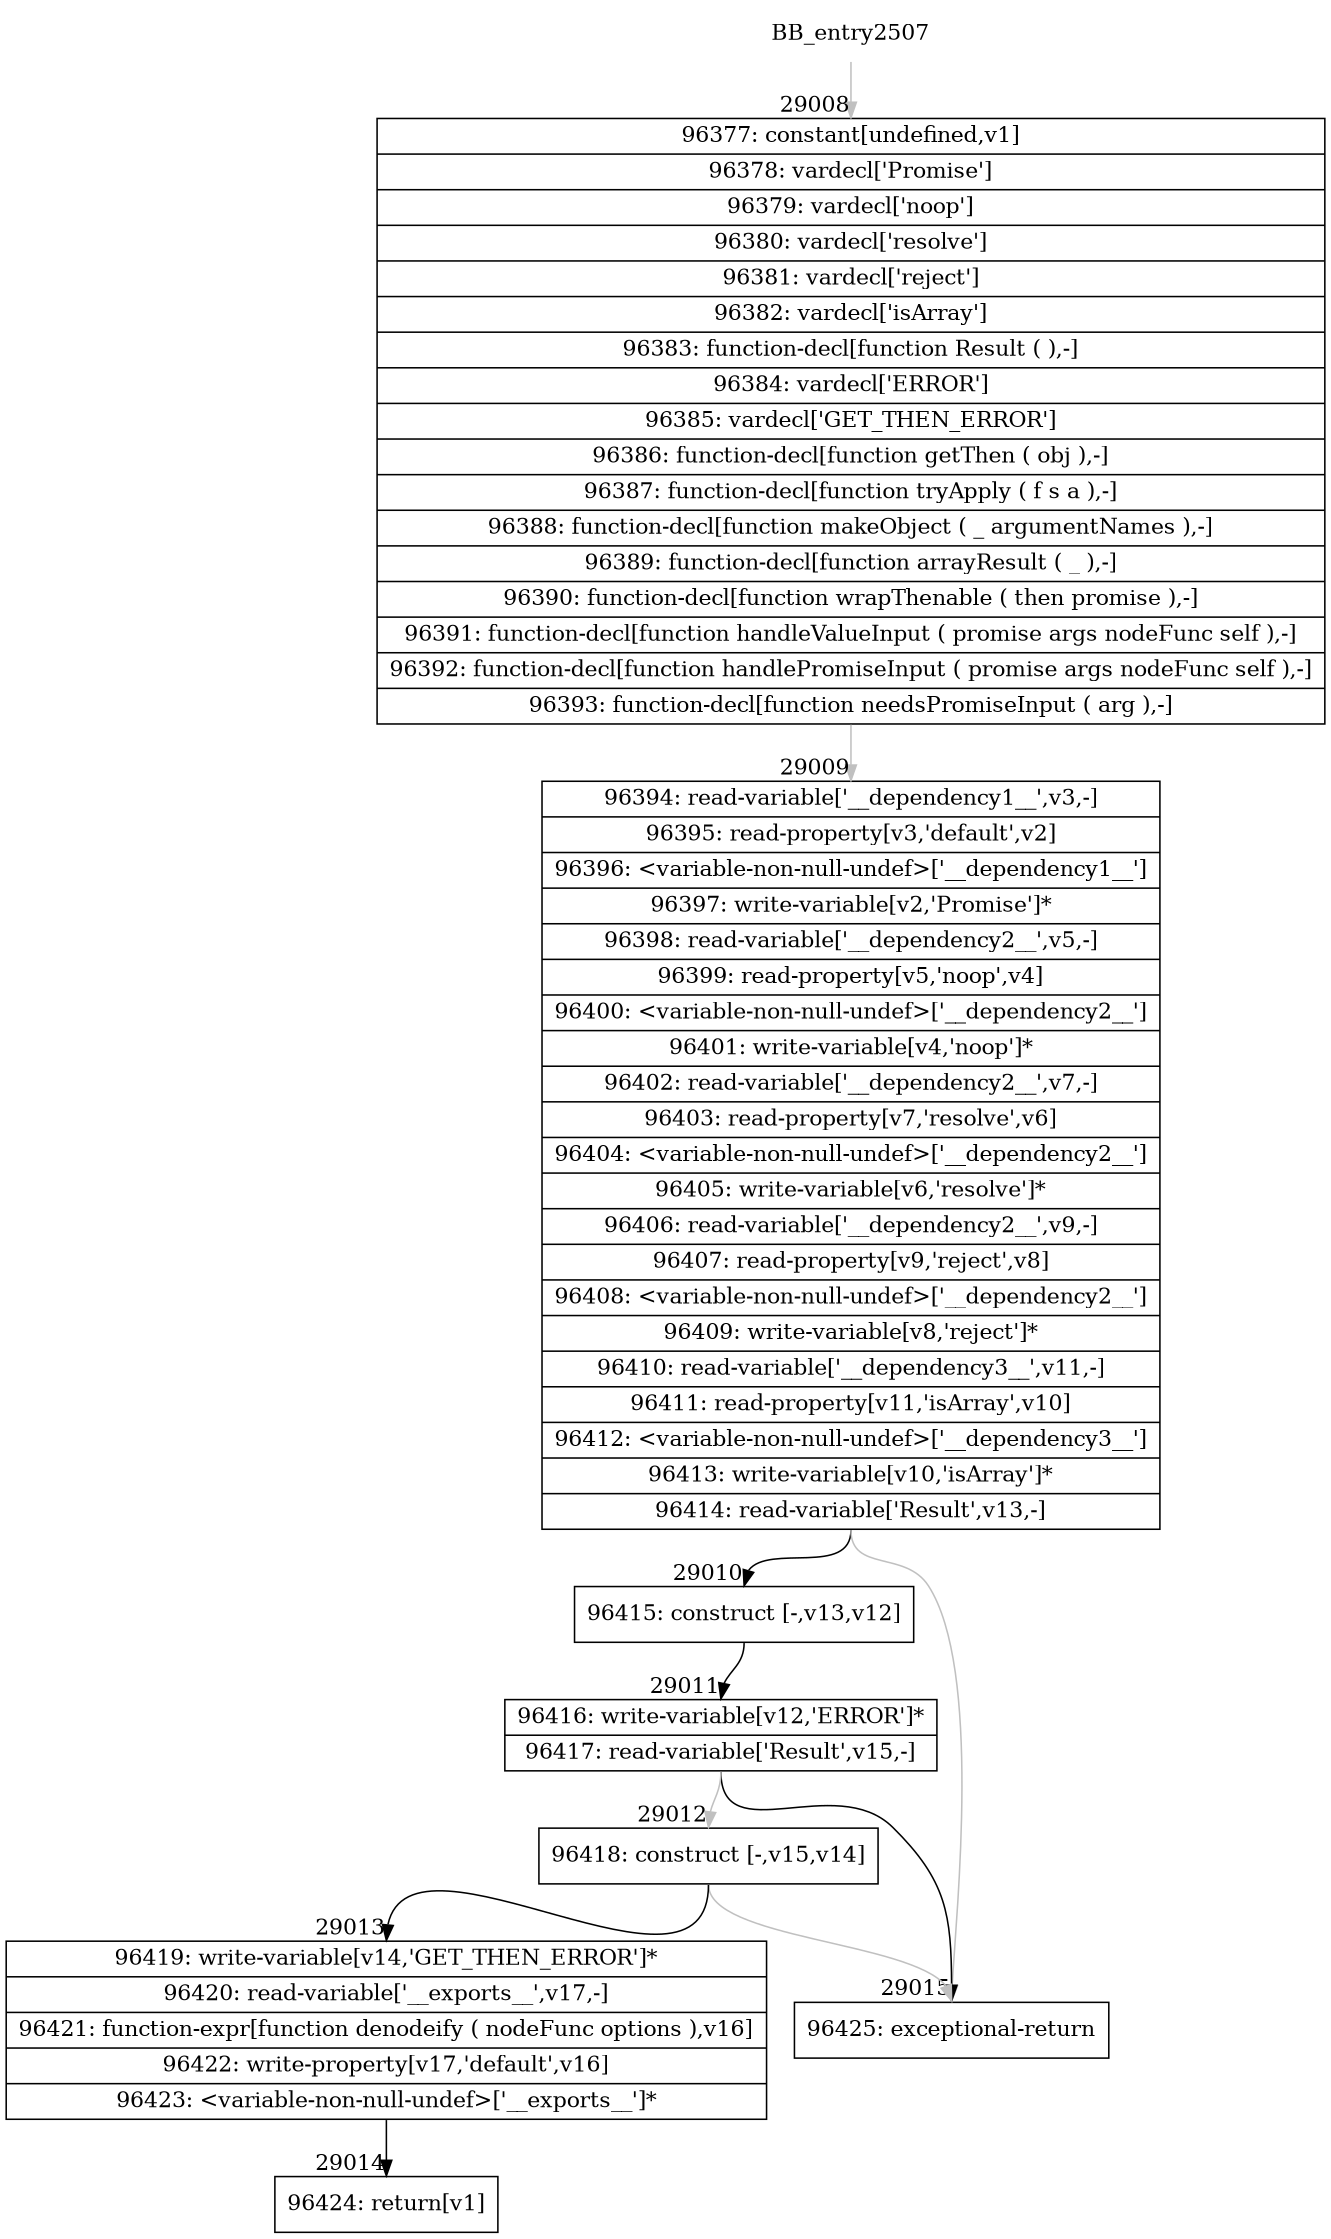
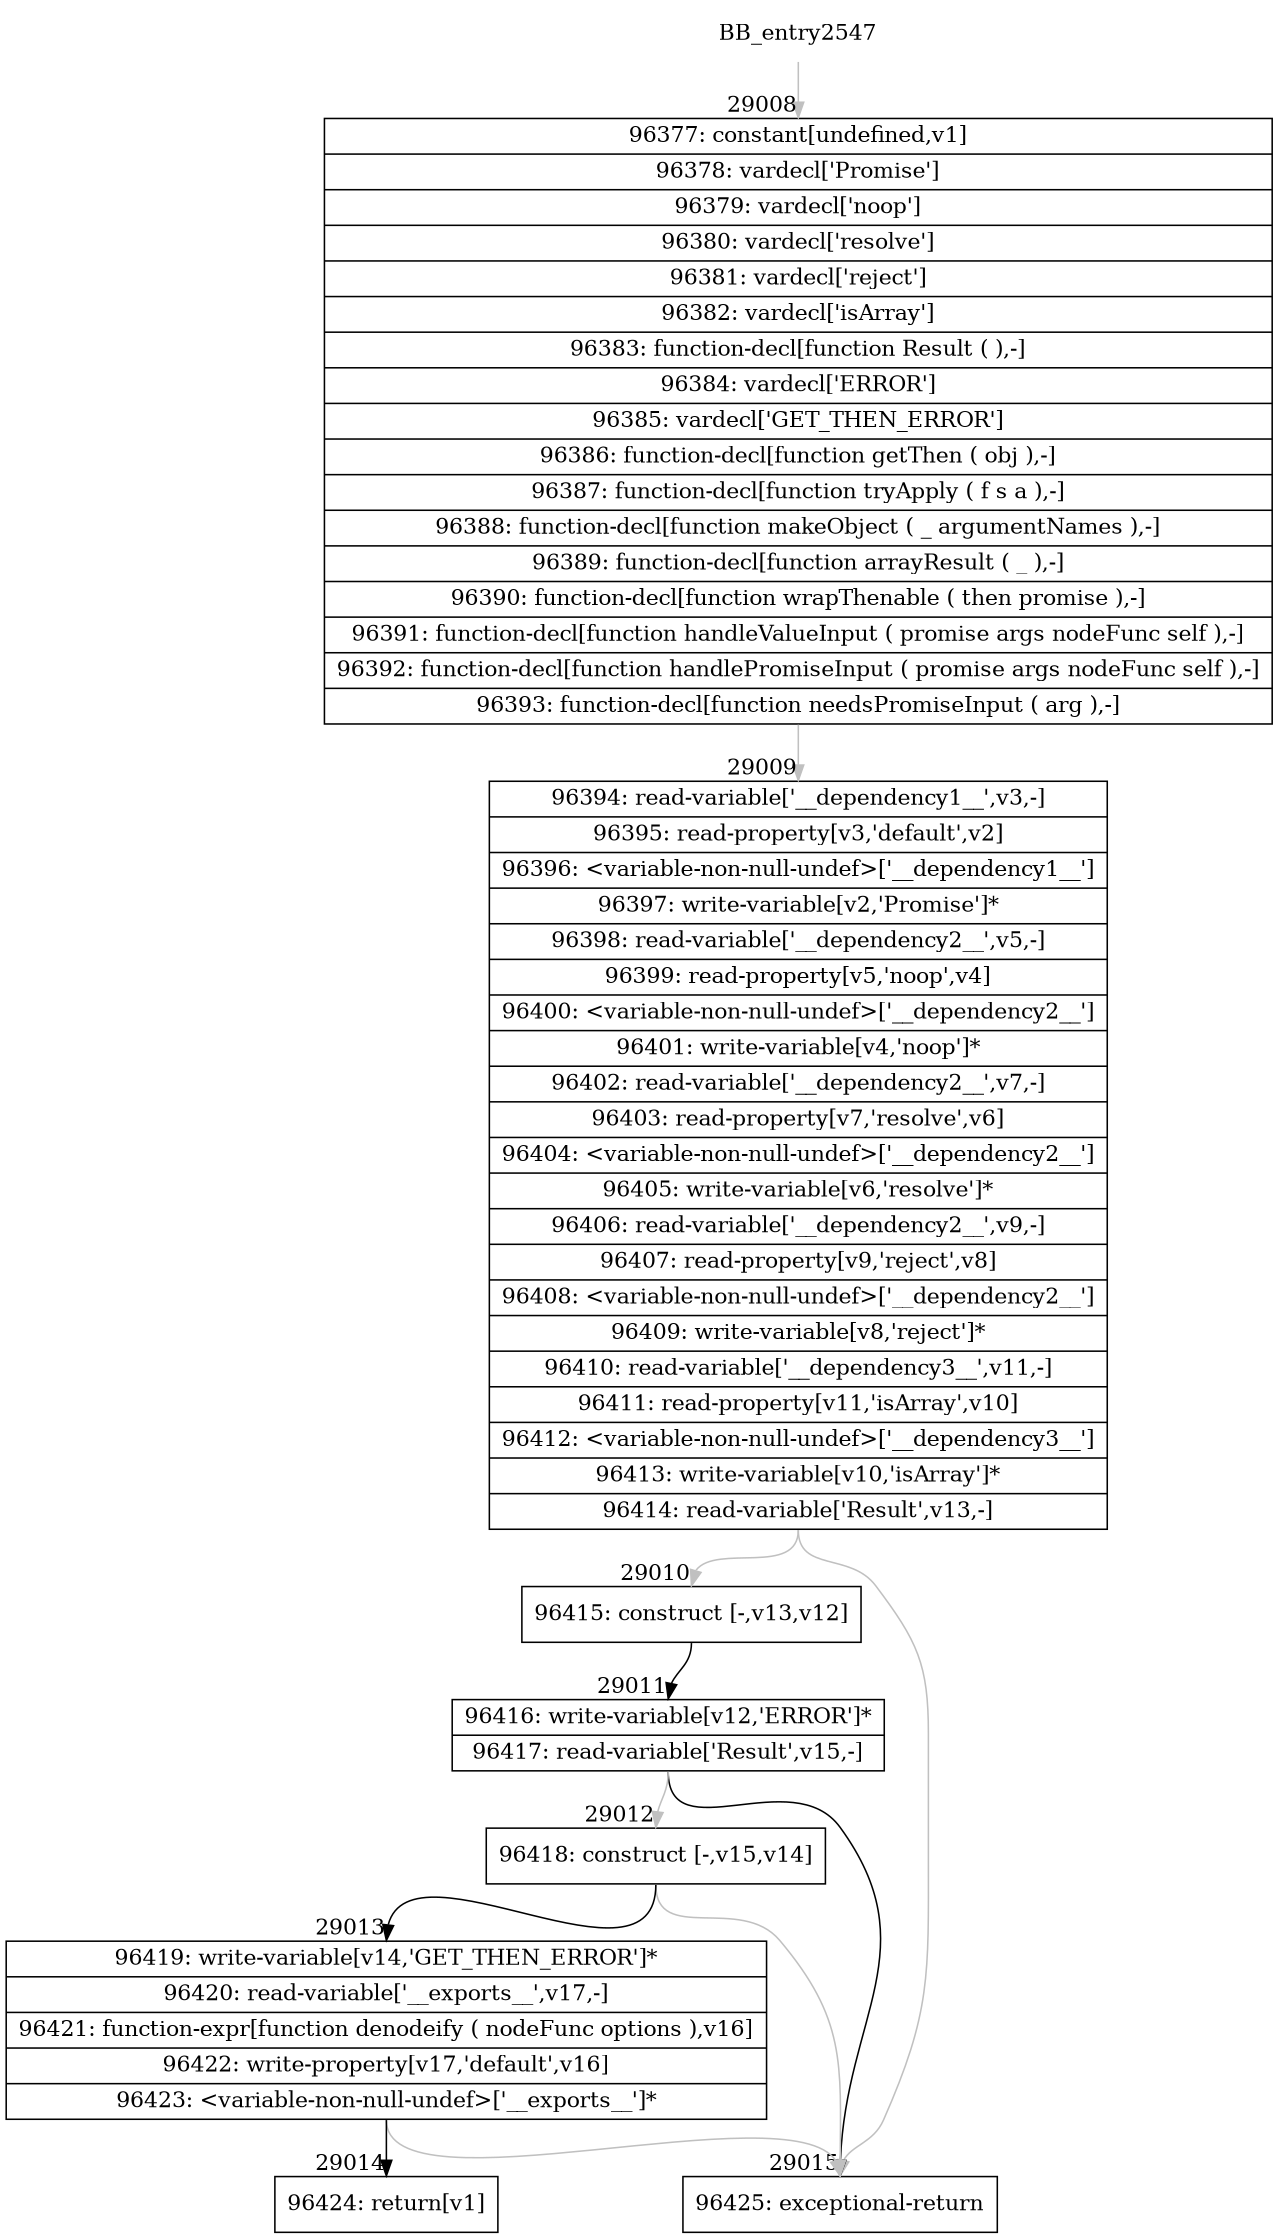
node "BB_entry2507": label "BB_entry2507" -> "BB_entry2547"
edge "96394: read-variable['__dependency1__',v3,-]" -> "96415: construct [-,v13,v12]": color black -> gray
edge "96419: write-variable[v14,'GET_THEN_ERROR']*" -> "96425: exceptional-return": added
